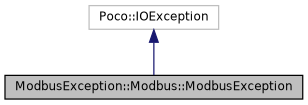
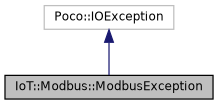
node "ModbusException::Modbus::ModbusException": label "ModbusException::Modbus::ModbusException" -> "IoT::Modbus::ModbusException"
